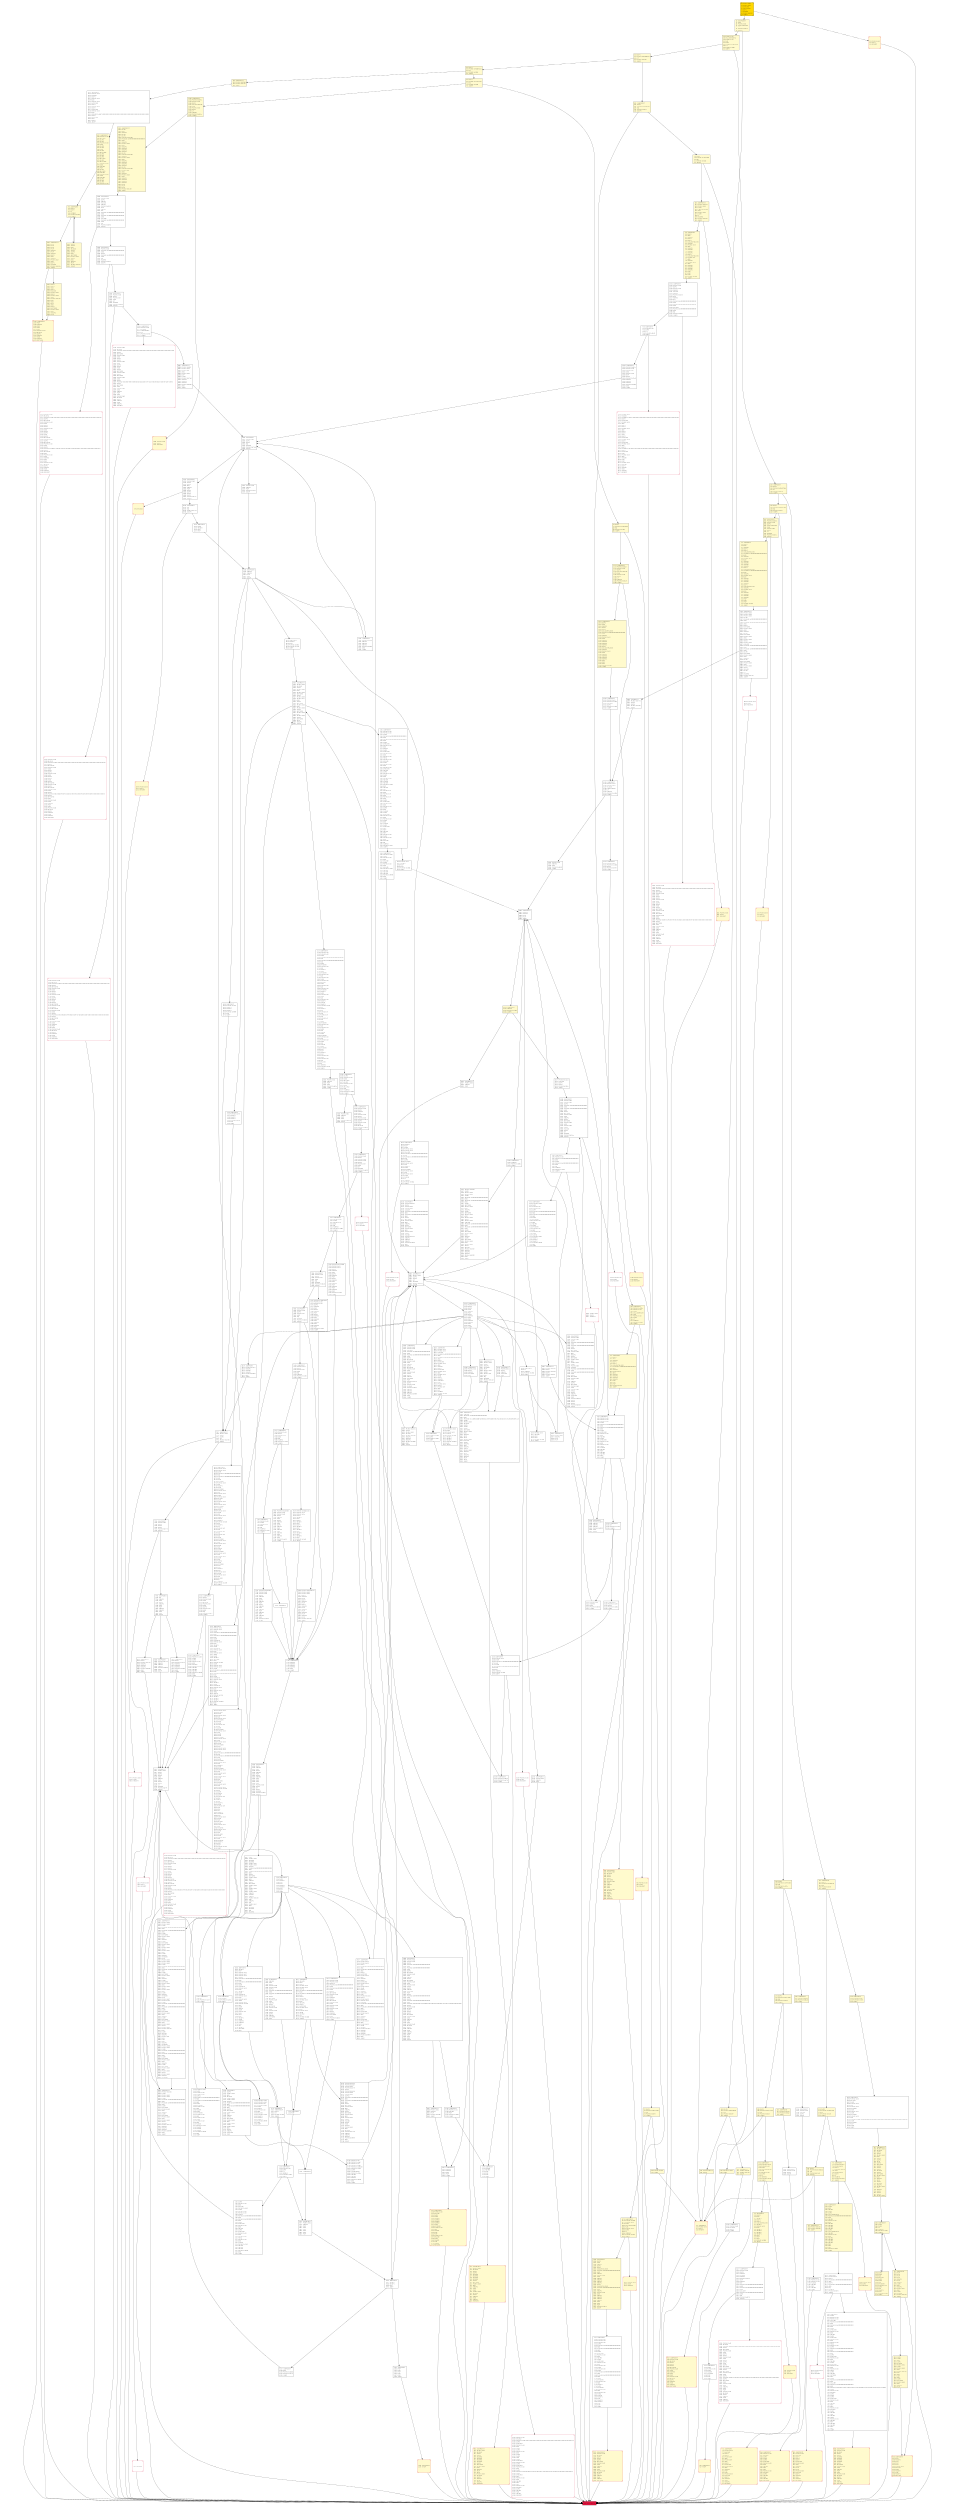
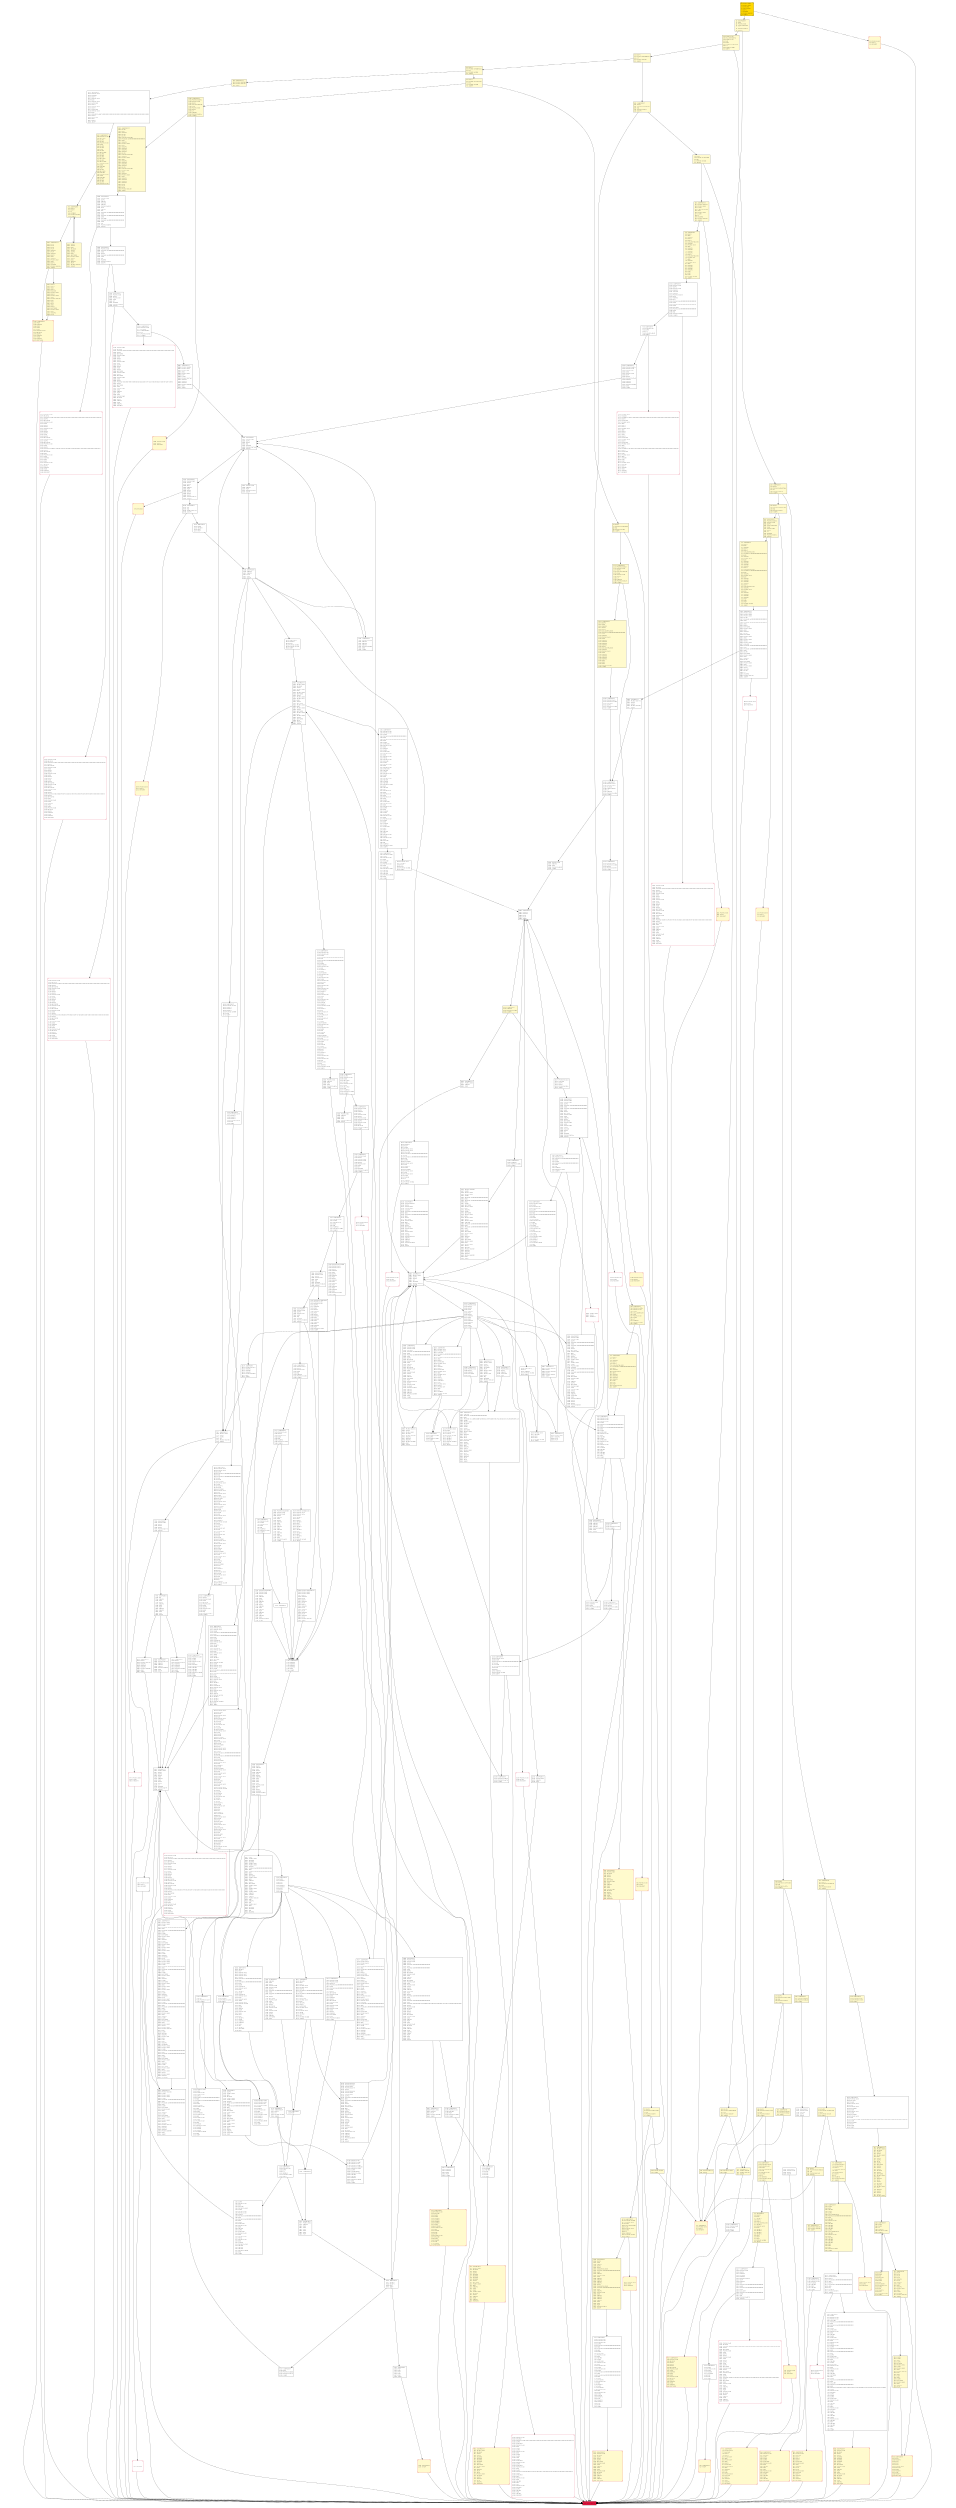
node "6131: PUSH1 0x00 6133: DUP1 6134: REVERT": color crimson -> black
edge "666: JUMPDEST 667: PUSH2 0x02a2 670: PUSH2 0x08ae 673: JUMP" -> "2222: JUMPDEST 2223: PUSH1 0x12 2225: DUP2 2226: JUMP": now "666: JUMPDEST 667: PUSH2 0x02a2 670: PUSH2 0x08ae 673: JUMP" -> "919: JUMPDEST 920: PUSH2 0x039f 923: PUSH2 0x0c9a 926: JUMP"
